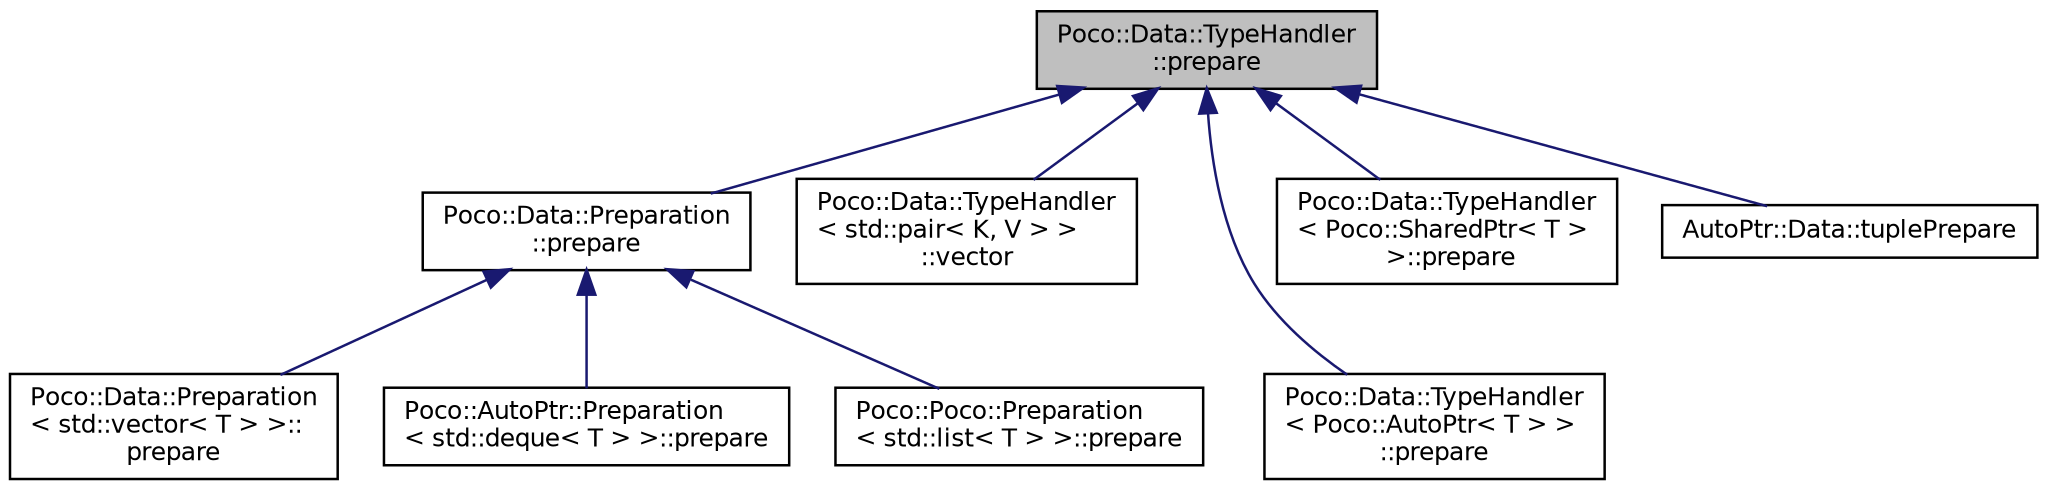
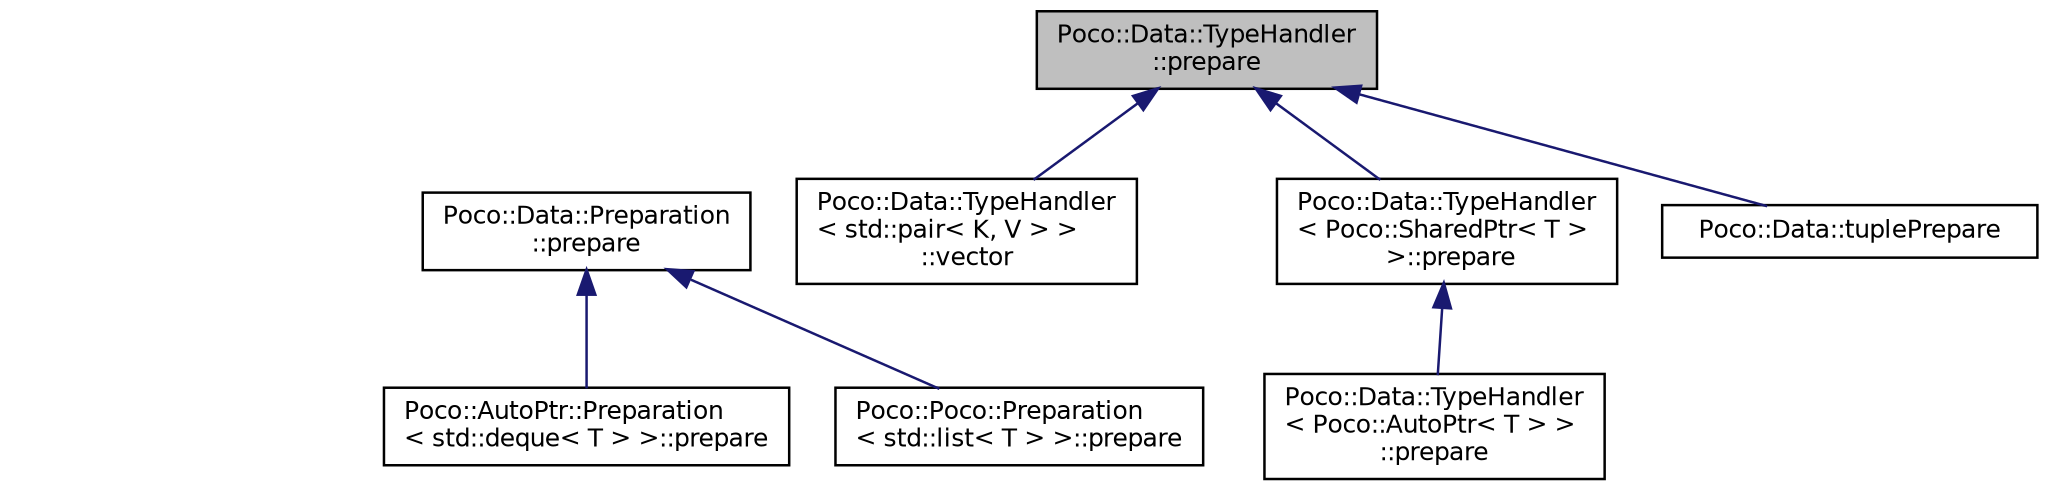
edge "Poco::Data::Preparation ::prepare" -> "Poco::Data::TypeHandler ::prepare": removed
node "AutoPtr::Data::tuplePrepare": label "AutoPtr::Data::tuplePrepare" -> "Poco::Data::tuplePrepare"
edge "Poco::Data::TypeHandler < Poco::AutoPtr< T > > ::prepare" -> "Poco::Data::TypeHandler ::prepare": now "Poco::Data::TypeHandler < Poco::AutoPtr< T > > ::prepare" -> "Poco::Data::TypeHandler < Poco::SharedPtr< T > >::prepare"
node "Poco::Data::Preparation < std::vector< T > >:: prepare": removed
